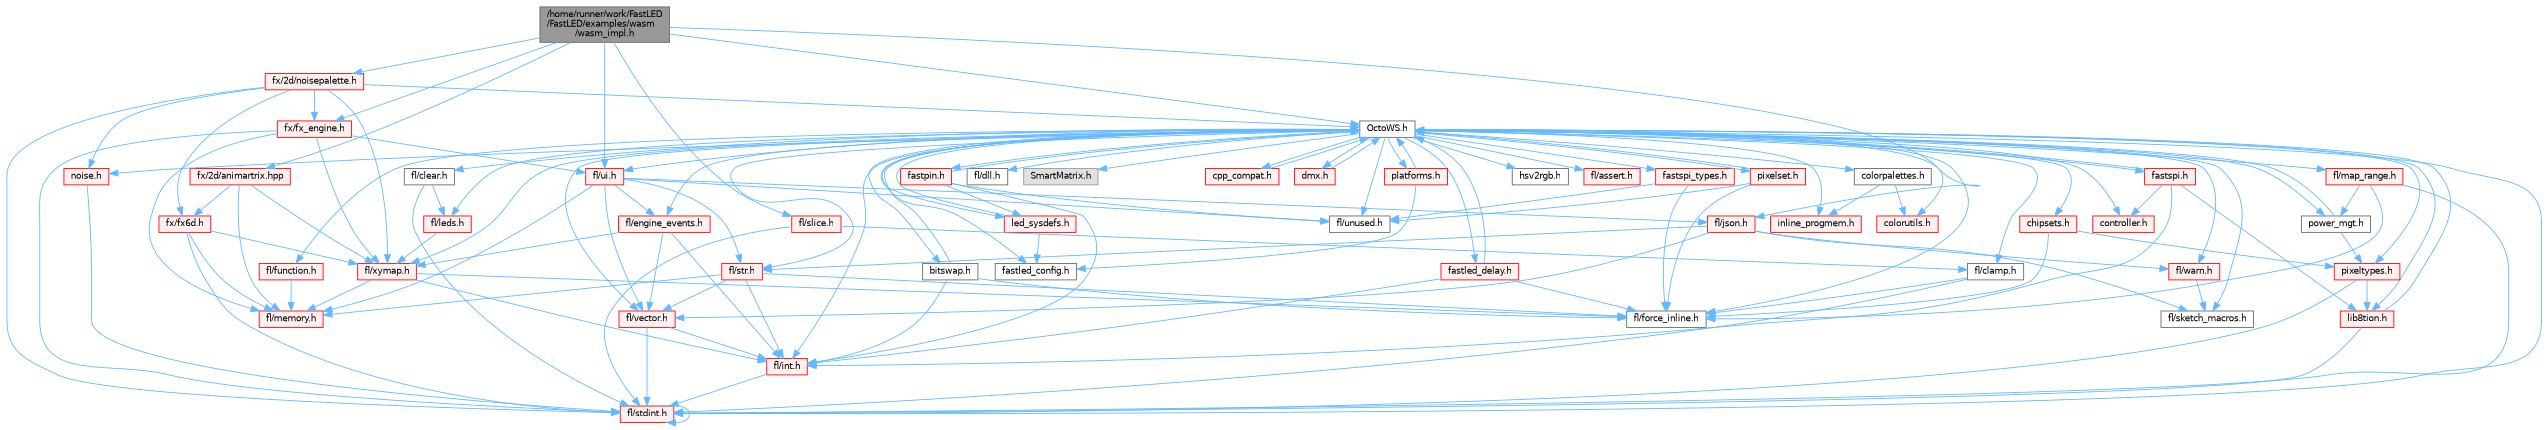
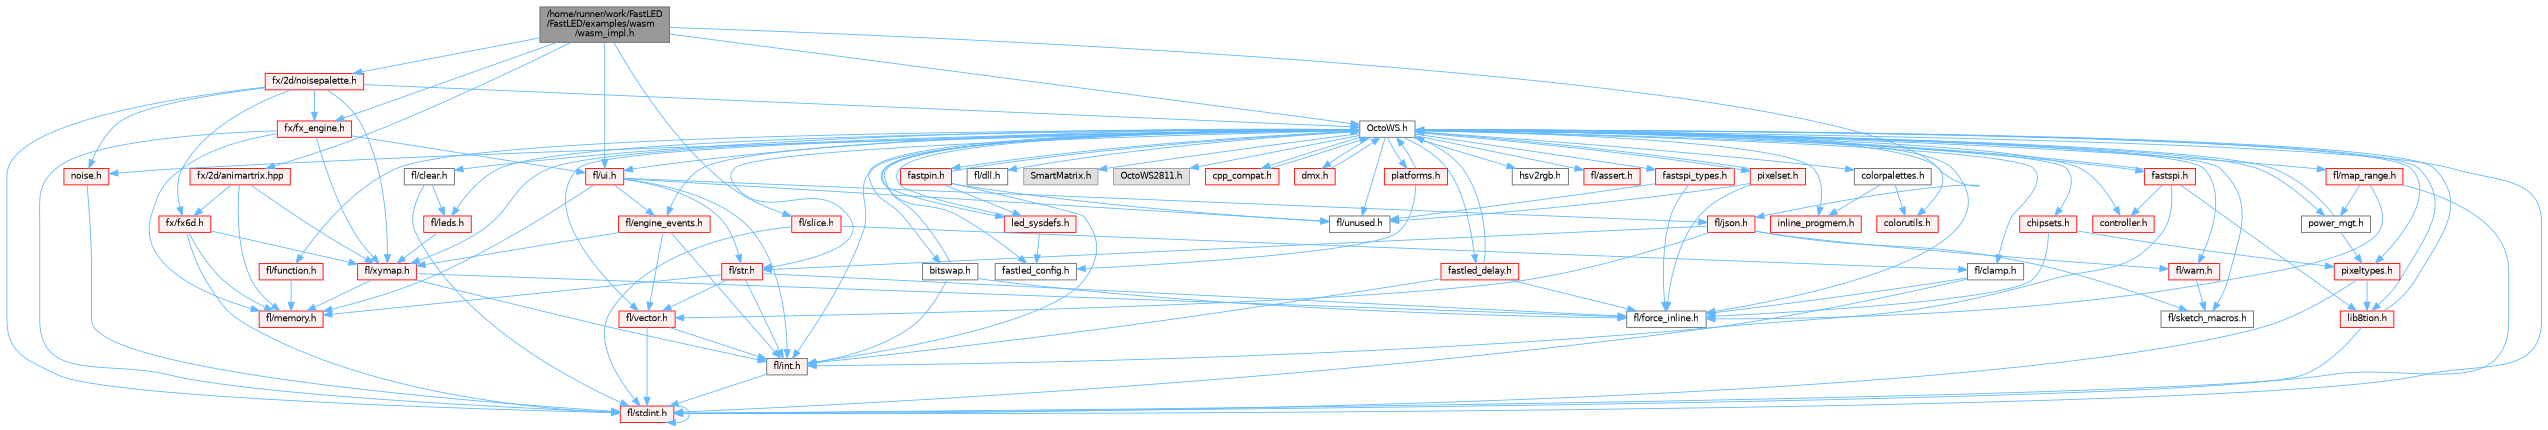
node "OctoWS2811.h": added
edge "fl/ui.h" -> "fl/vector.h": now "fl/ui.h" -> "fl/int.h"
node "fl/int.h": color red -> grey40
